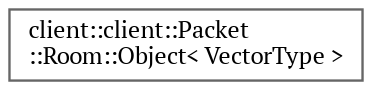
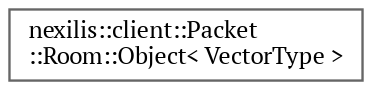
node "client::client::Packet ::Room::Object< VectorType >": label "client::client::Packet ::Room::Object< VectorType >" -> "nexilis::client::Packet ::Room::Object< VectorType >"
